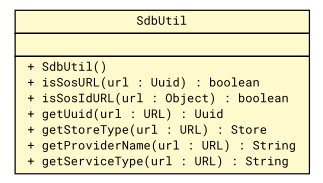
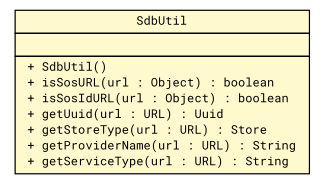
node "SdbUtil": text "+ isSosURL(url : Uuid) : boolean" -> "+ isSosURL(url : Object) : boolean"
